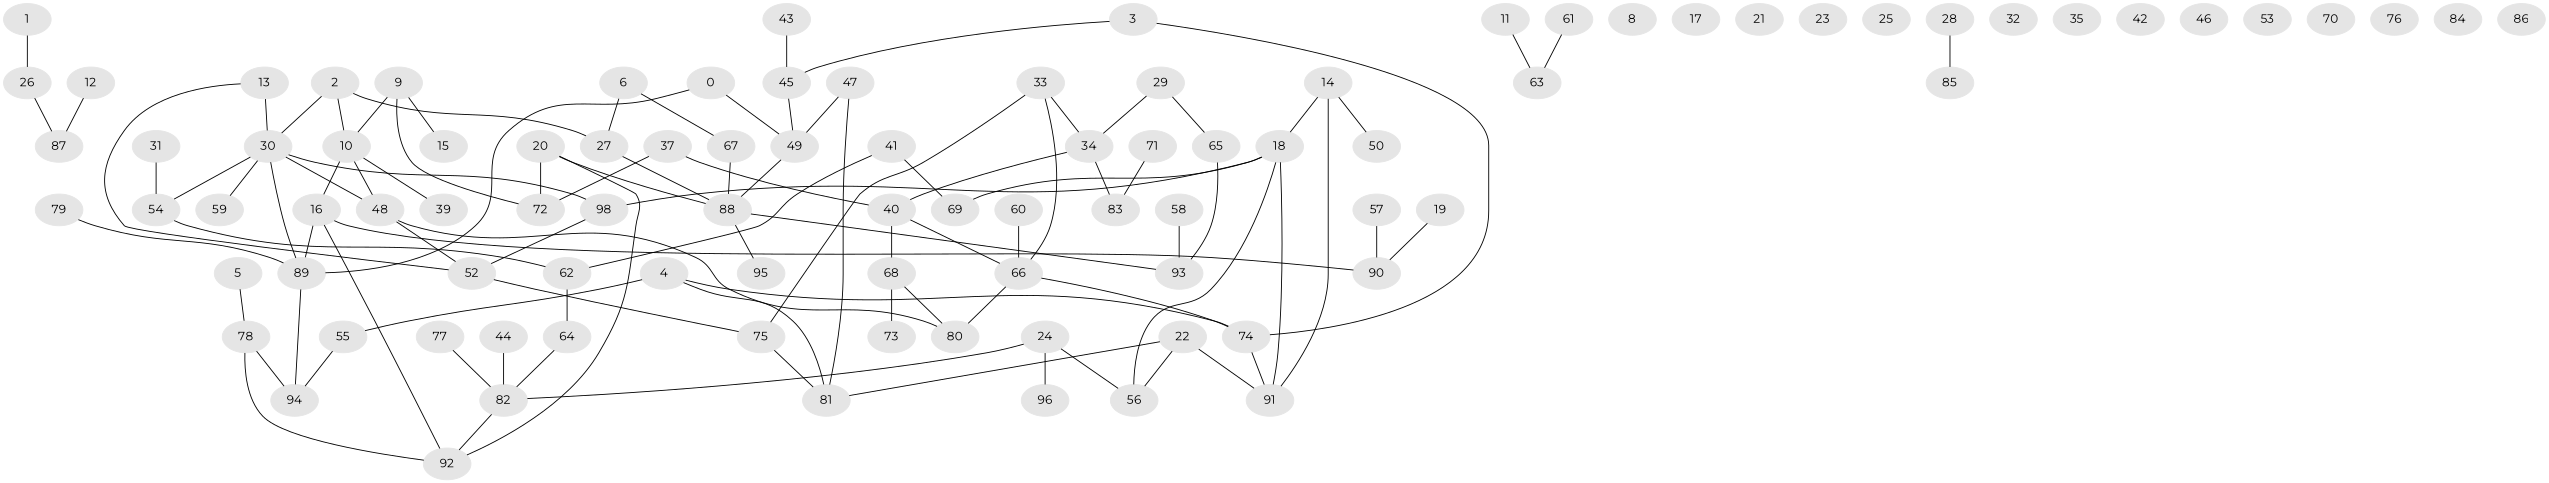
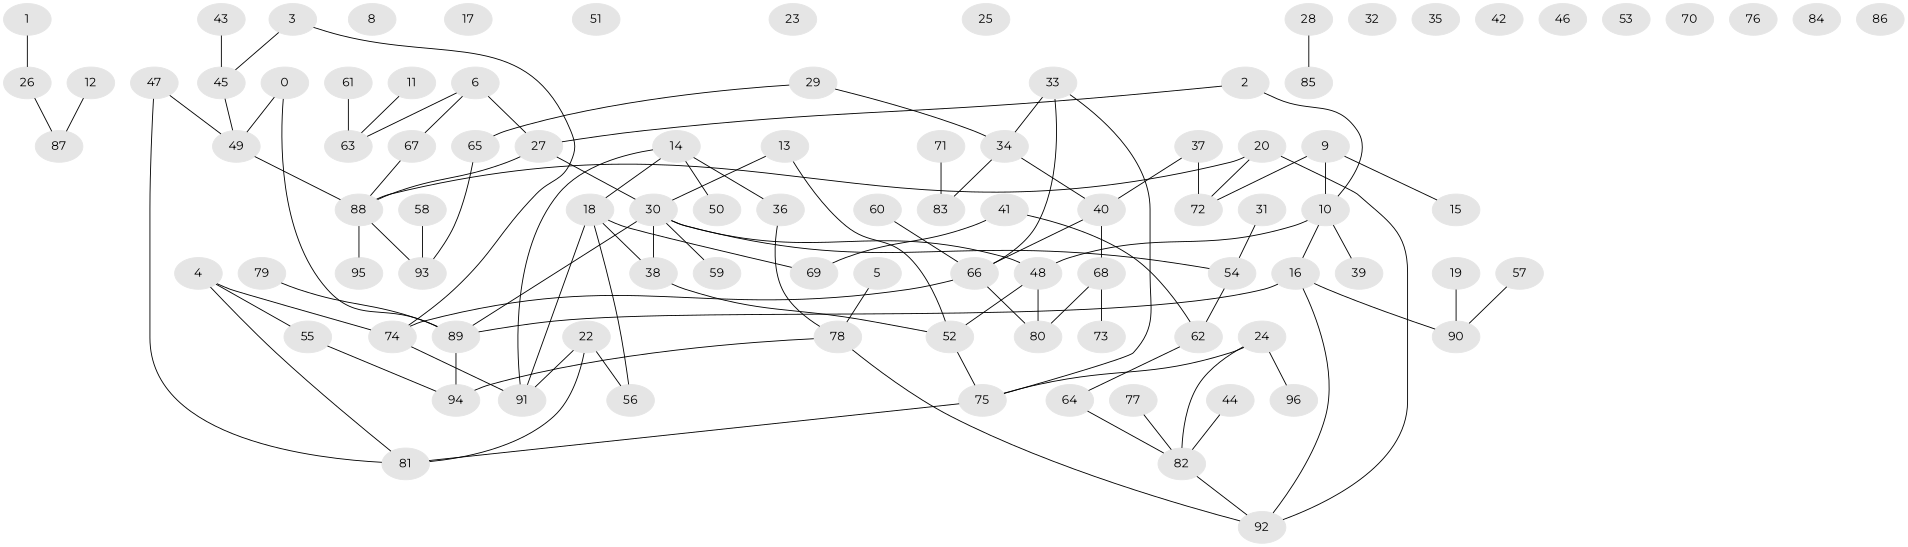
node "21": label "21" -> "51"
edge "2" -- "30": now "27" -- "30"
edge "6" -- "63": added
node "98": label "98" -> "38"
node "36": added
edge "24" -- "56": now "24" -- "75"
